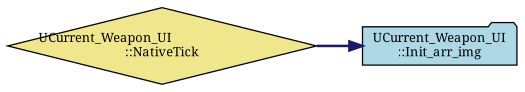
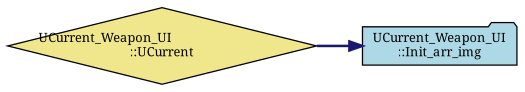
node "UCurrent_Weapon_UI ::NativeTick": label "UCurrent_Weapon_UI ::NativeTick" -> "UCurrent_Weapon_UI ::UCurrent"
